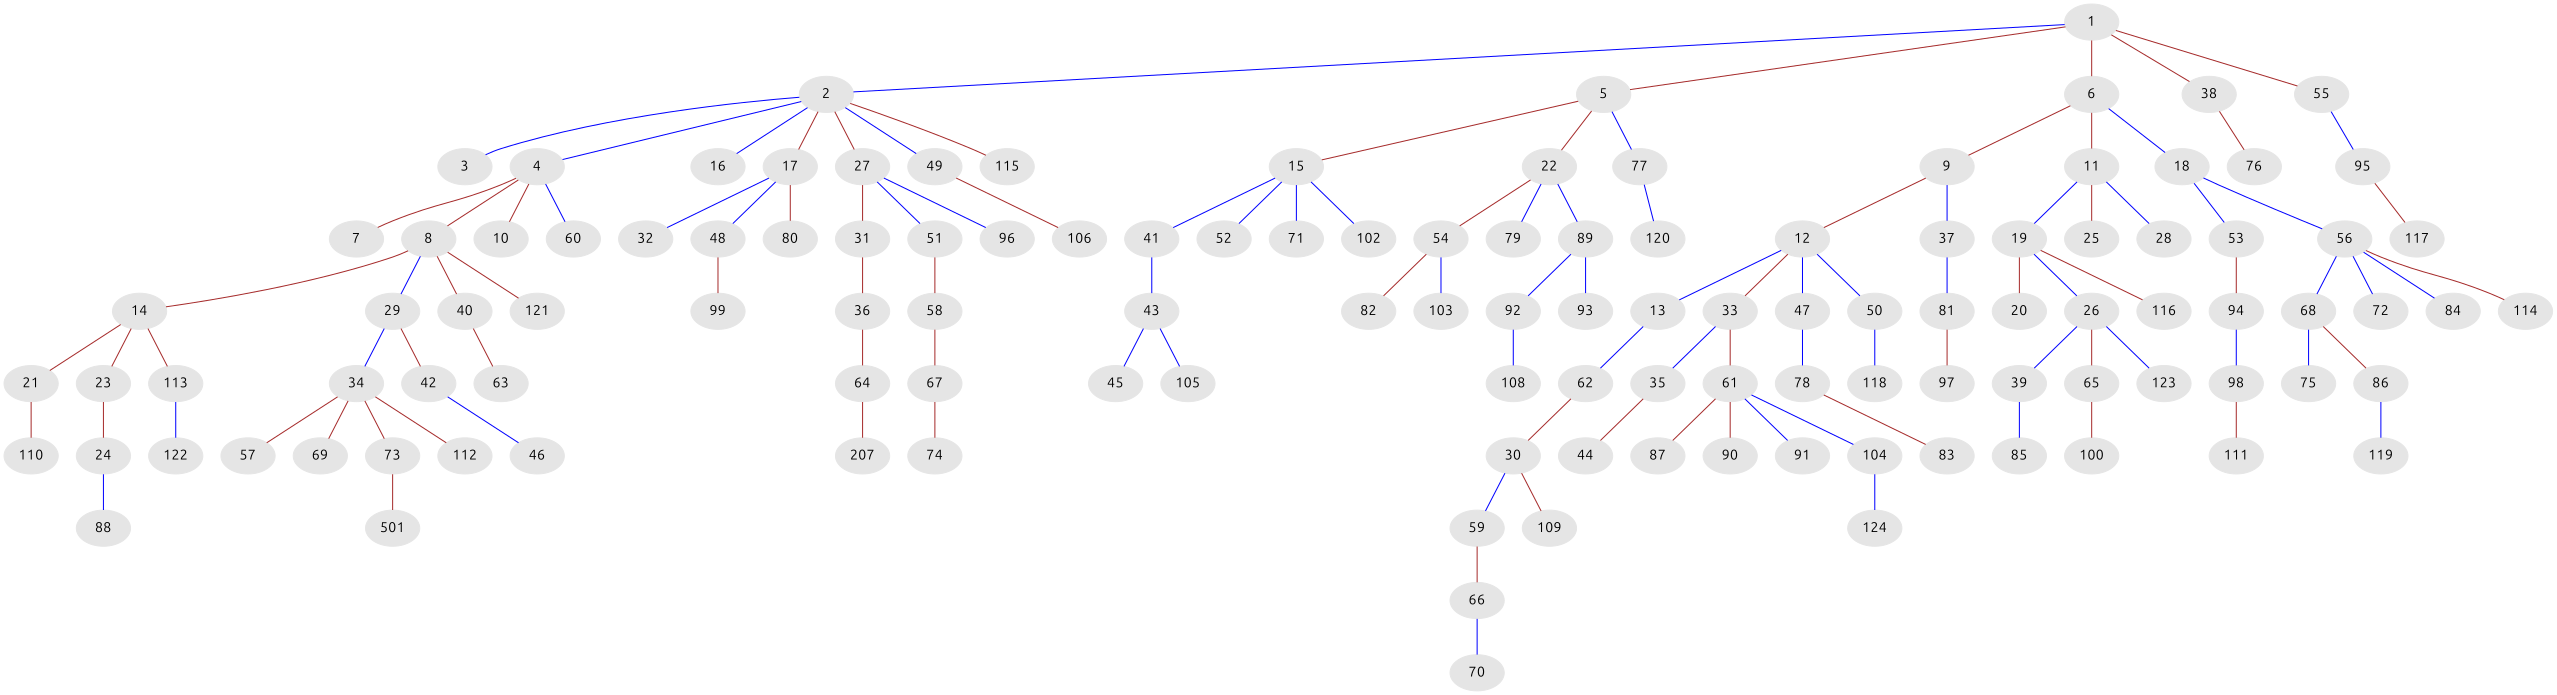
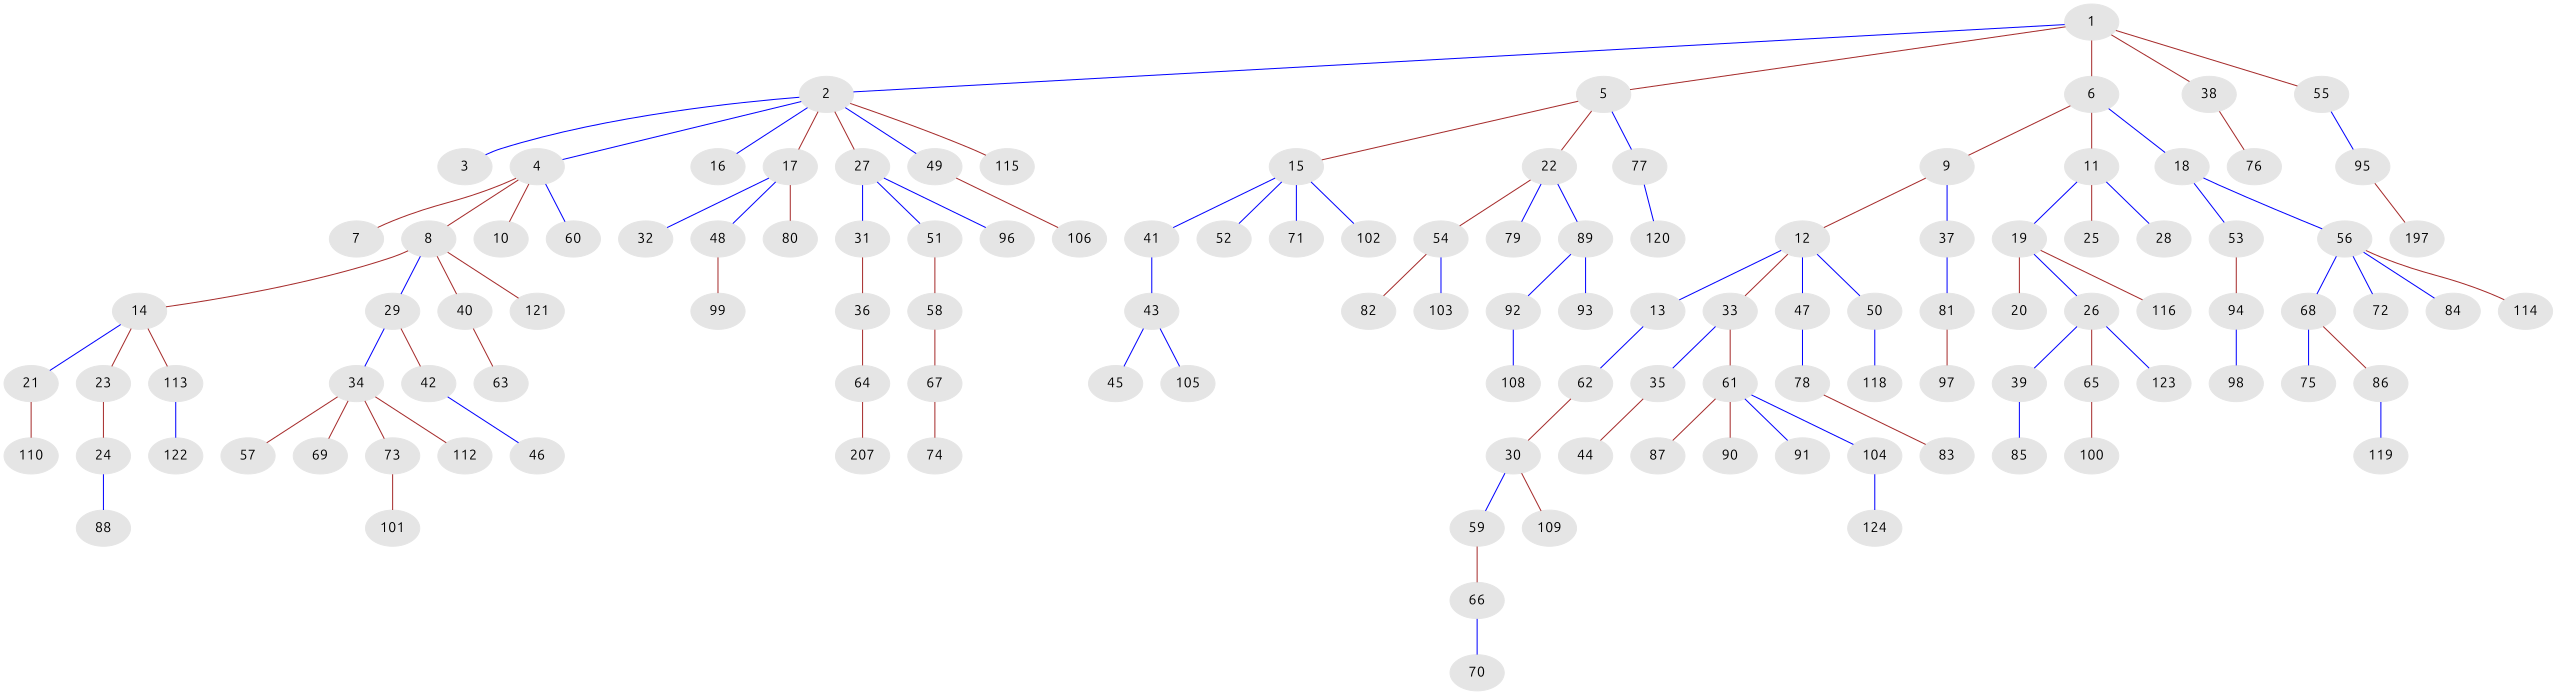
edge "27" -- "31": color brown -> blue
node "117": label "117" -> "197"
edge "14" -- "21": color brown -> blue
node "111": removed
node "501": label "501" -> "101"
